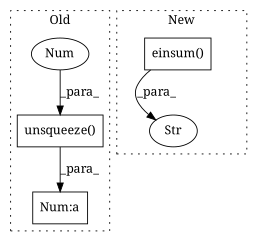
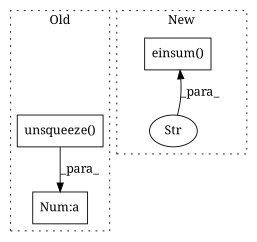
node "Num": removed
edge "einsum()" -> "Str": reversed
